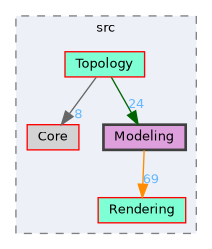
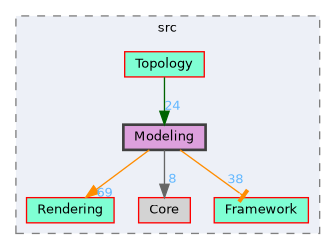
edge "Topology" -> "Core": now "Modeling" -> "Core"
node "Framework": added
